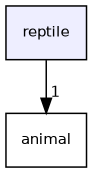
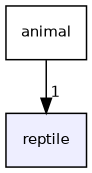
edge "reptile" -> "animal": reversed
